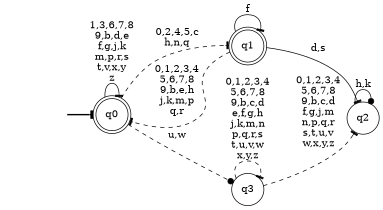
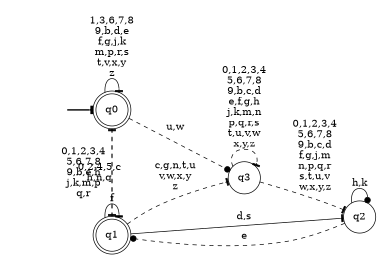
edge "q1" -> "q3": added, label "c,g,n,t,u v,w,x,y z"
edge "q2" -> "q1": added, label "e"
